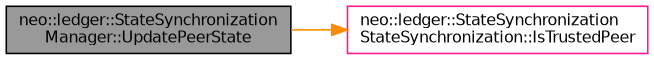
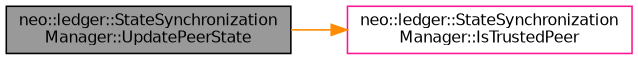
node "neo::ledger::StateSynchronization StateSynchronization::IsTrustedPeer": label "neo::ledger::StateSynchronization StateSynchronization::IsTrustedPeer" -> "neo::ledger::StateSynchronization Manager::IsTrustedPeer"
